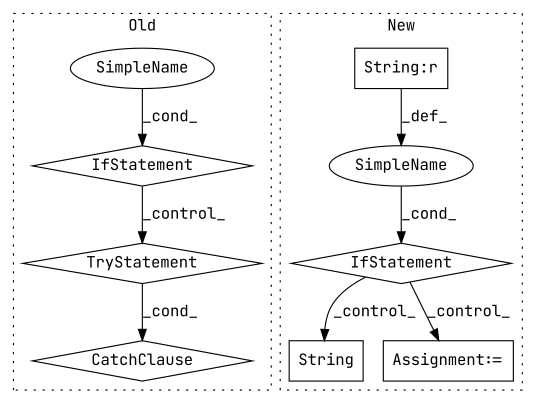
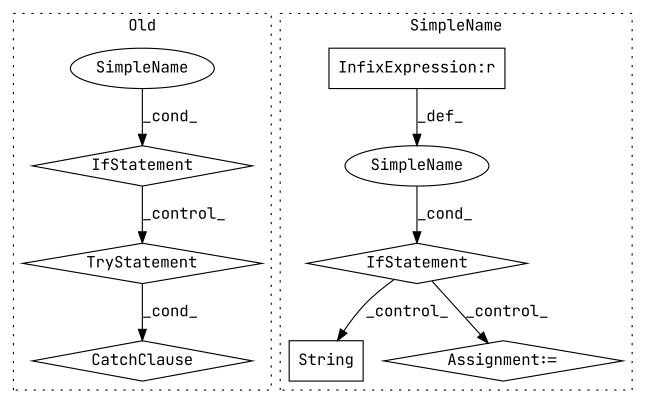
cluster "New": label "New" -> "SimpleName"
node "String:r": label "String:r" -> "InfixExpression:r"
node "Assignment:=": shape box -> diamond
